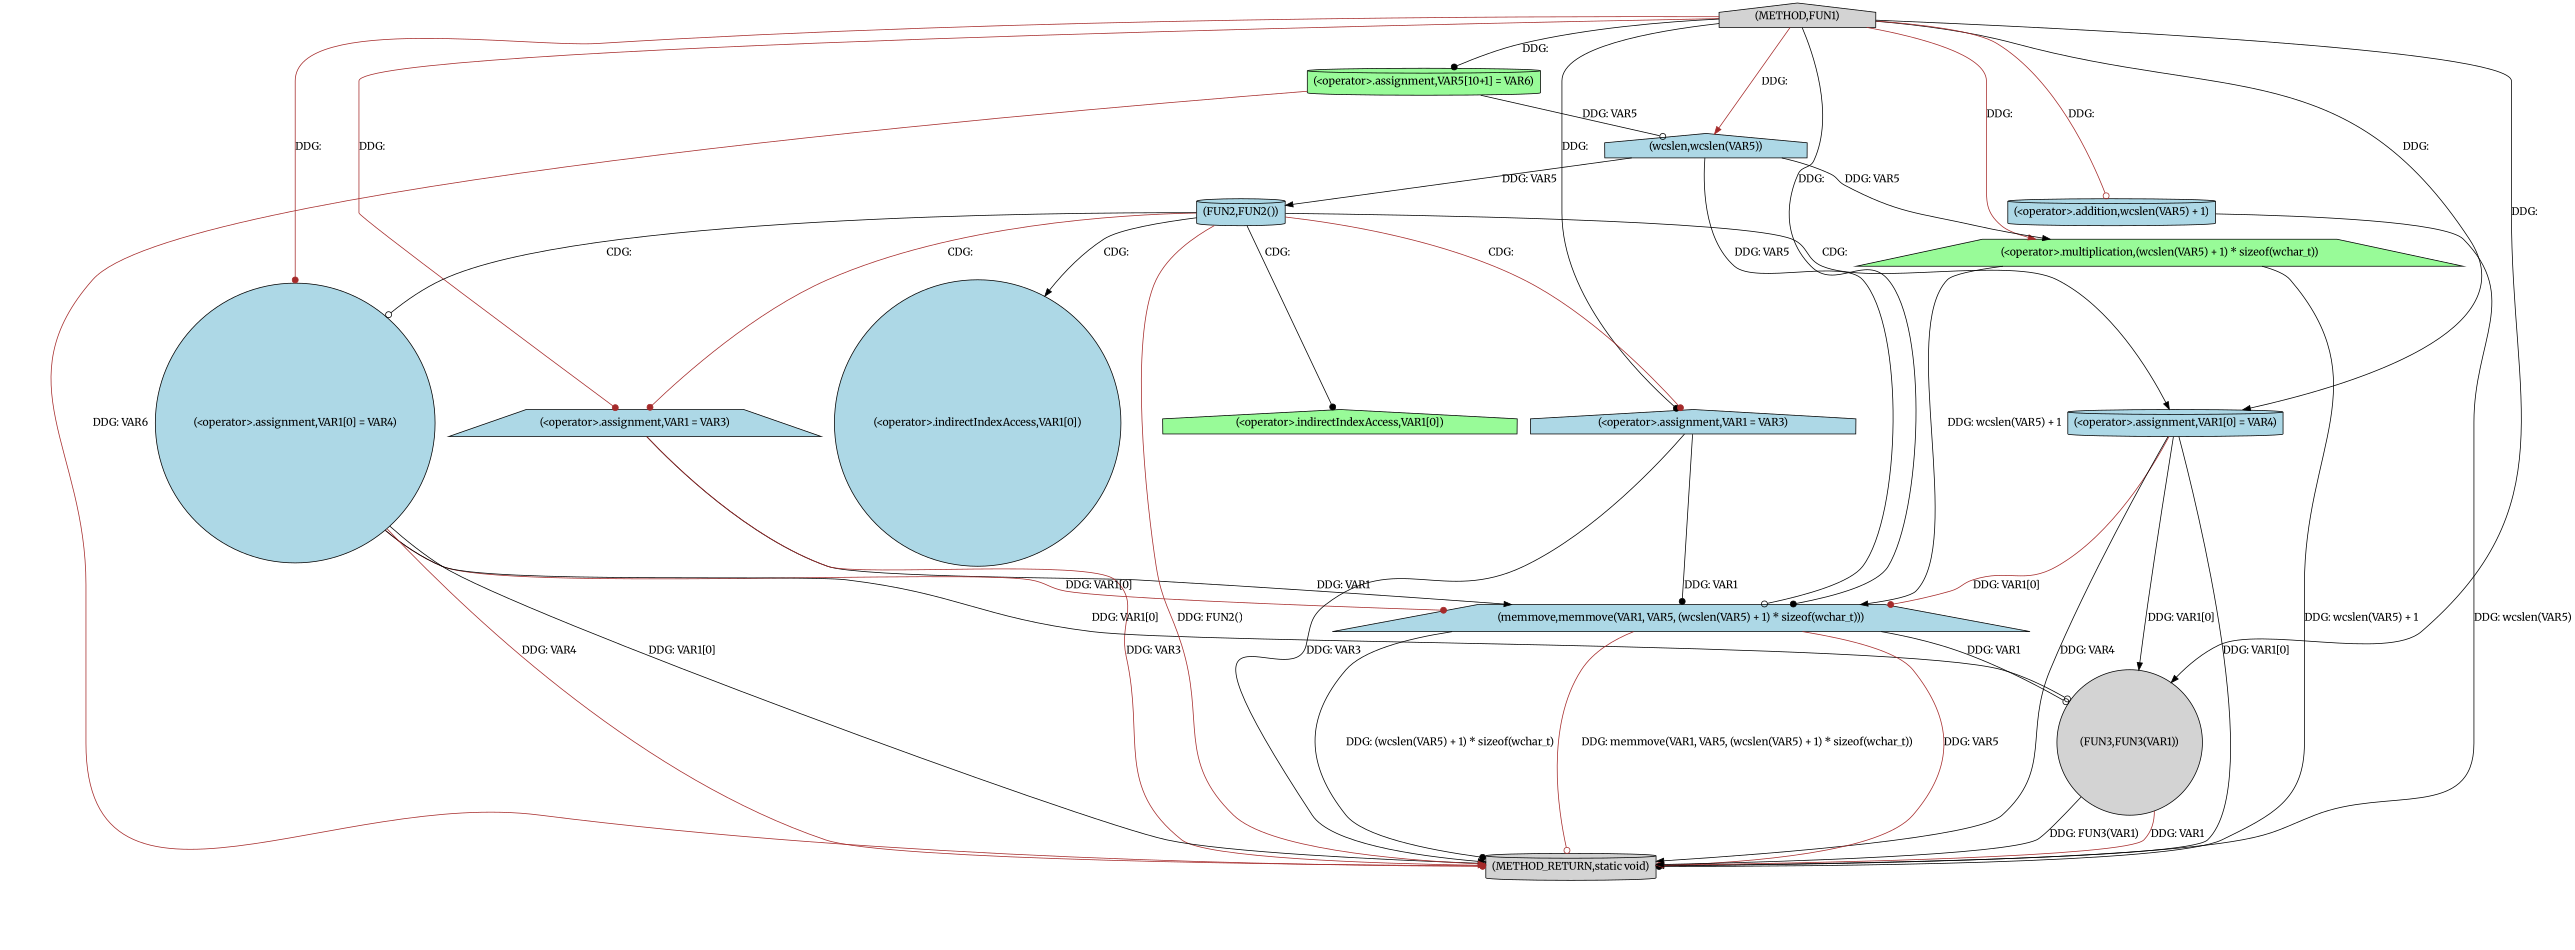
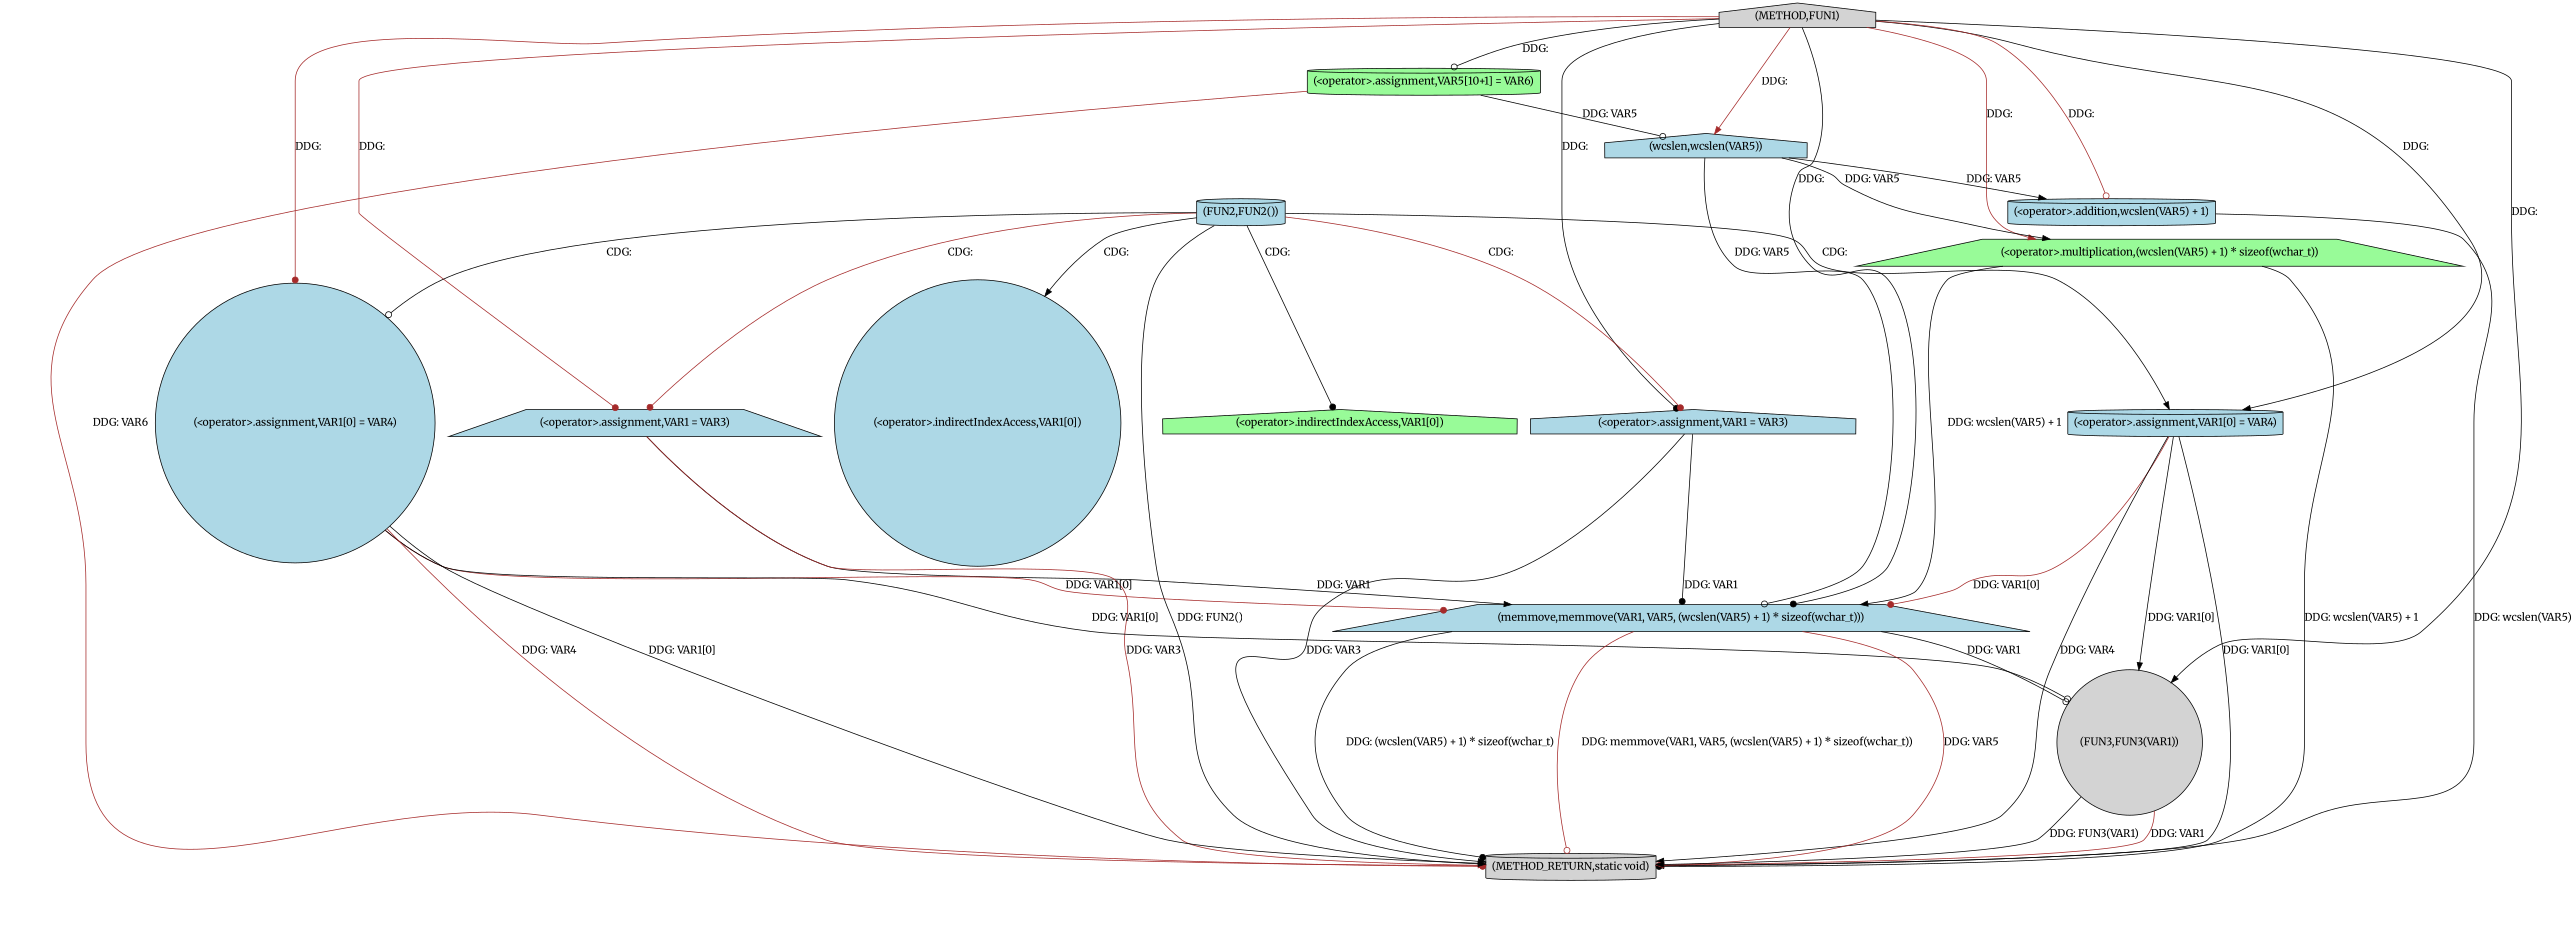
edge "(METHOD,FUN1)" -> "(<operator>.assignment,VAR5[10+1] = VAR6)": arrowhead dot -> odot
edge "(wcslen,wcslen(VAR5))" -> "(FUN2,FUN2())": now "(wcslen,wcslen(VAR5))" -> "(<operator>.addition,wcslen(VAR5) + 1)"
edge "(FUN2,FUN2())" -> "(METHOD_RETURN,static void)": color brown -> black
